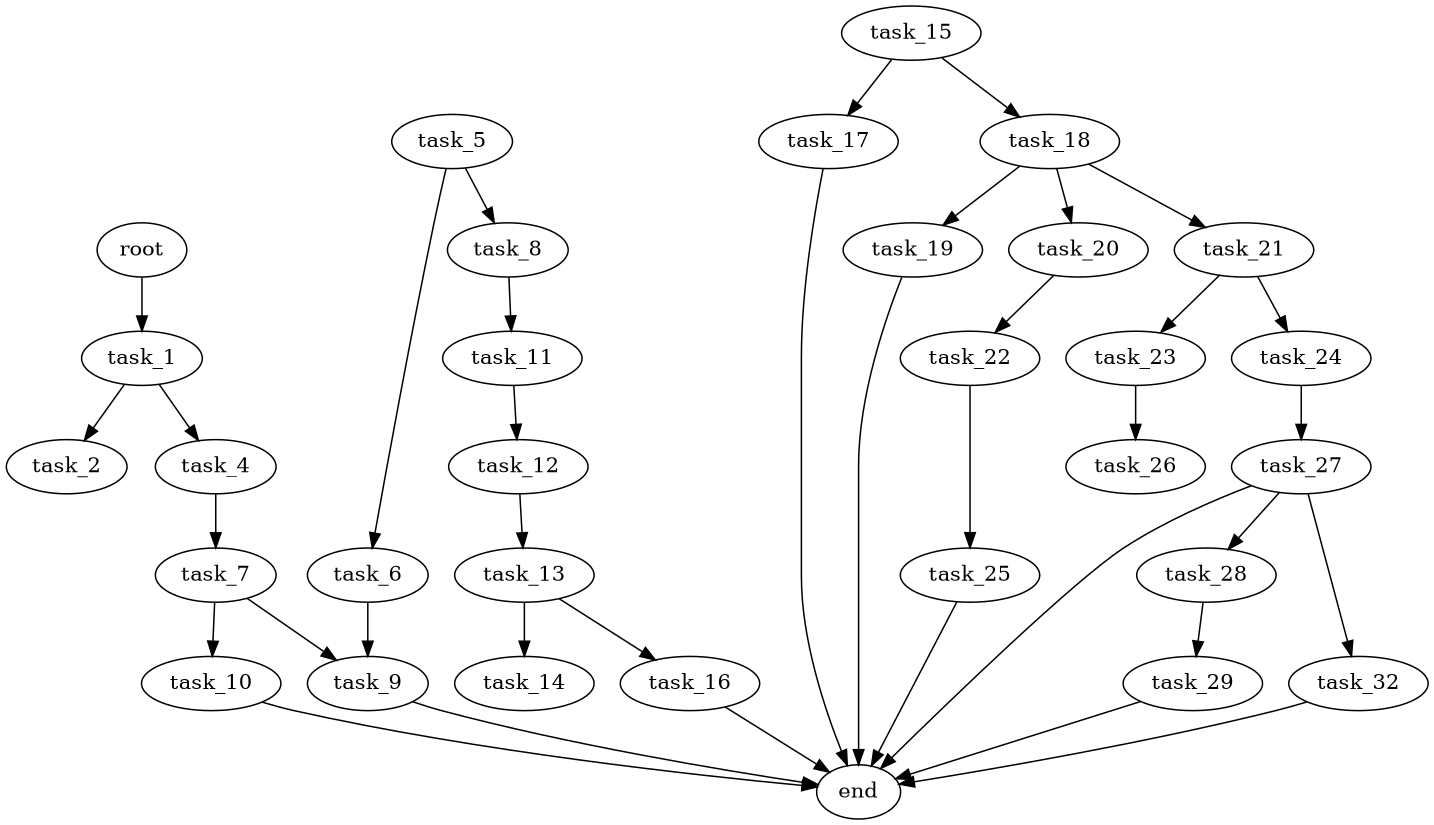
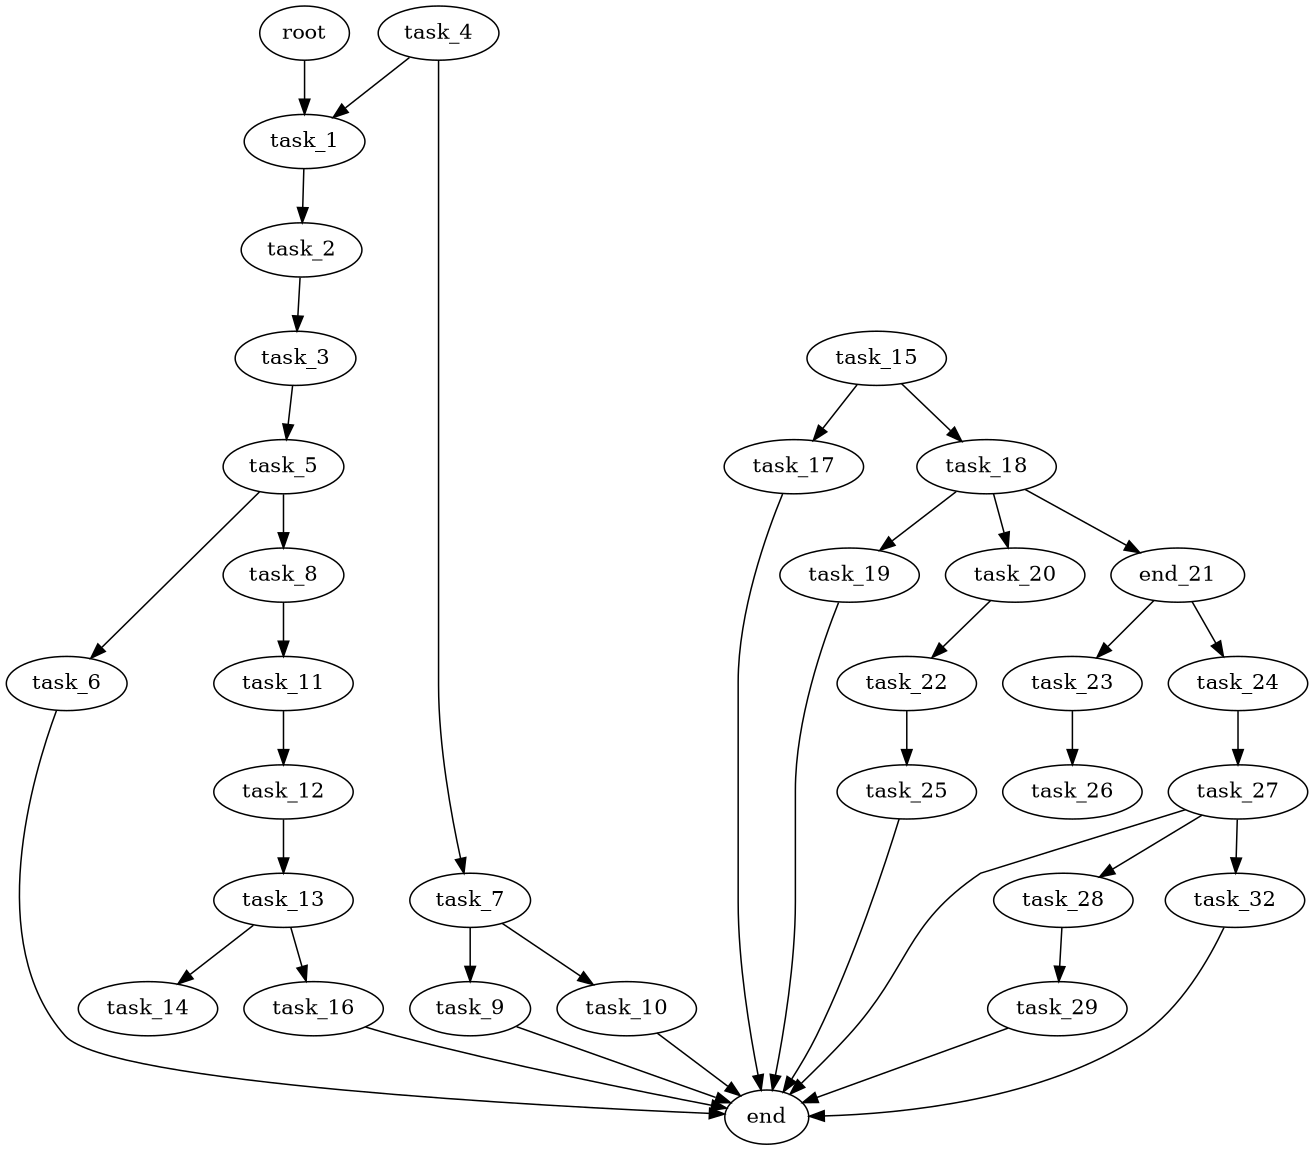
node "task_21": label "task_21" -> "end_21"
node "task_3": added
edge "task_1" -> "task_4": reversed
edge "task_6" -> "task_9": now "task_6" -> "end"
